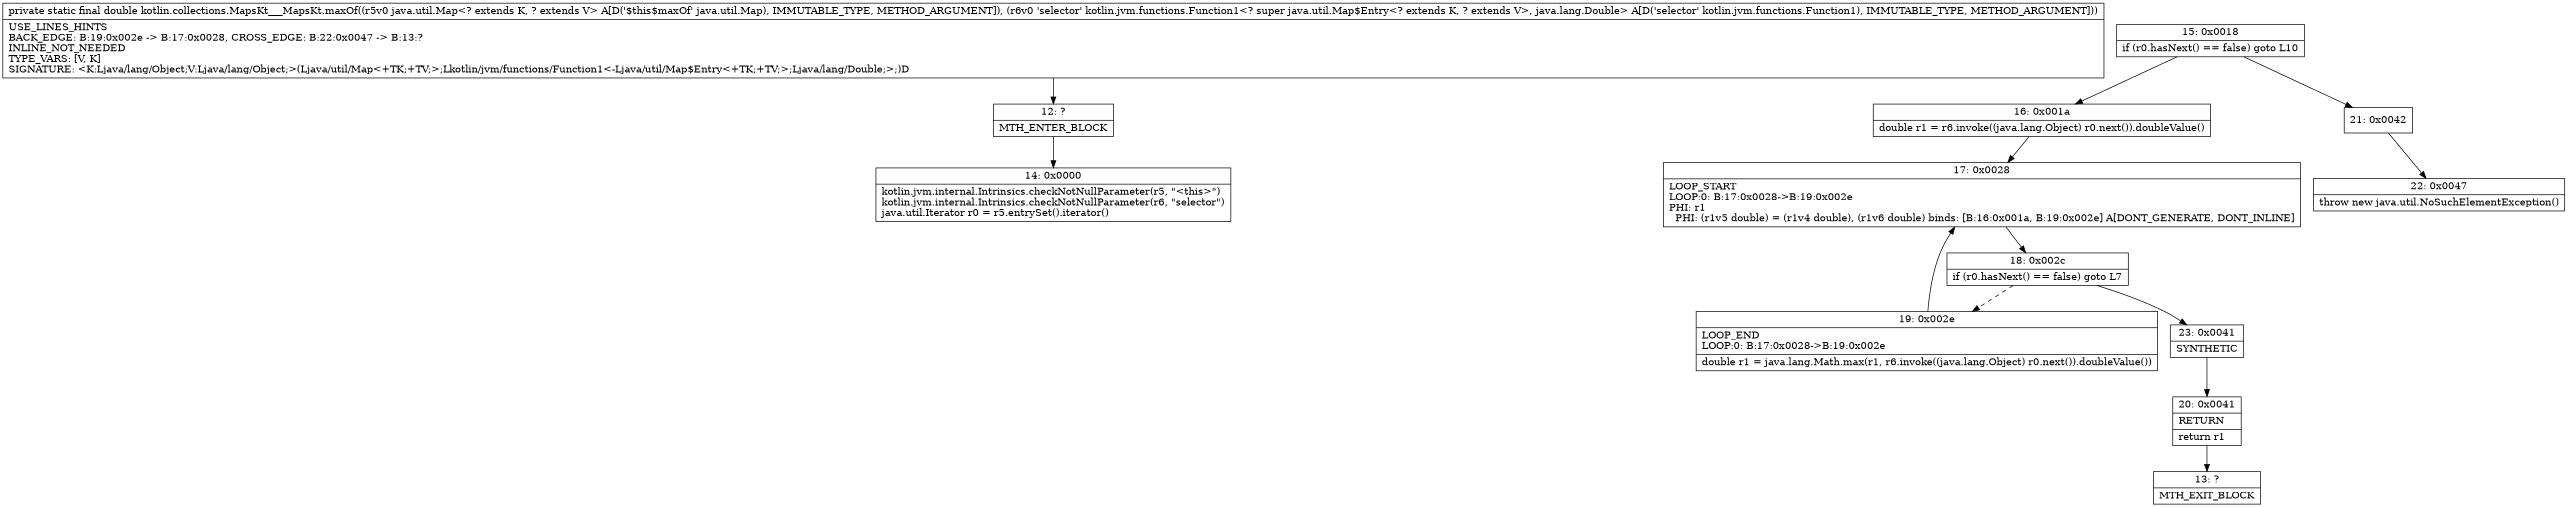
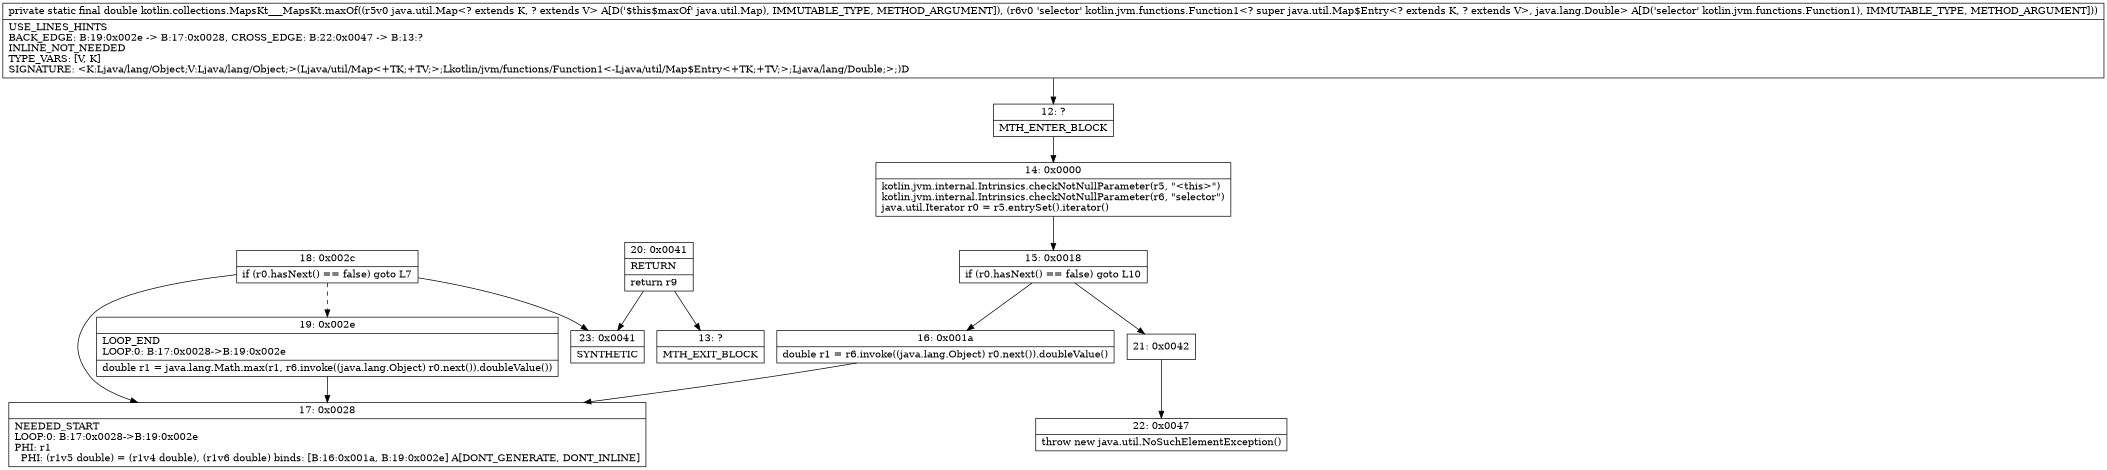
node "17: 0x0028": text "LOOP_START" -> "NEEDED_START"
edge "14: 0x0000" -> "15: 0x0018": added
edge "17: 0x0028" -> "18: 0x002c": reversed
edge "23: 0x0041" -> "20: 0x0041": reversed
node "20: 0x0041": text "return r1" -> "return r9"
